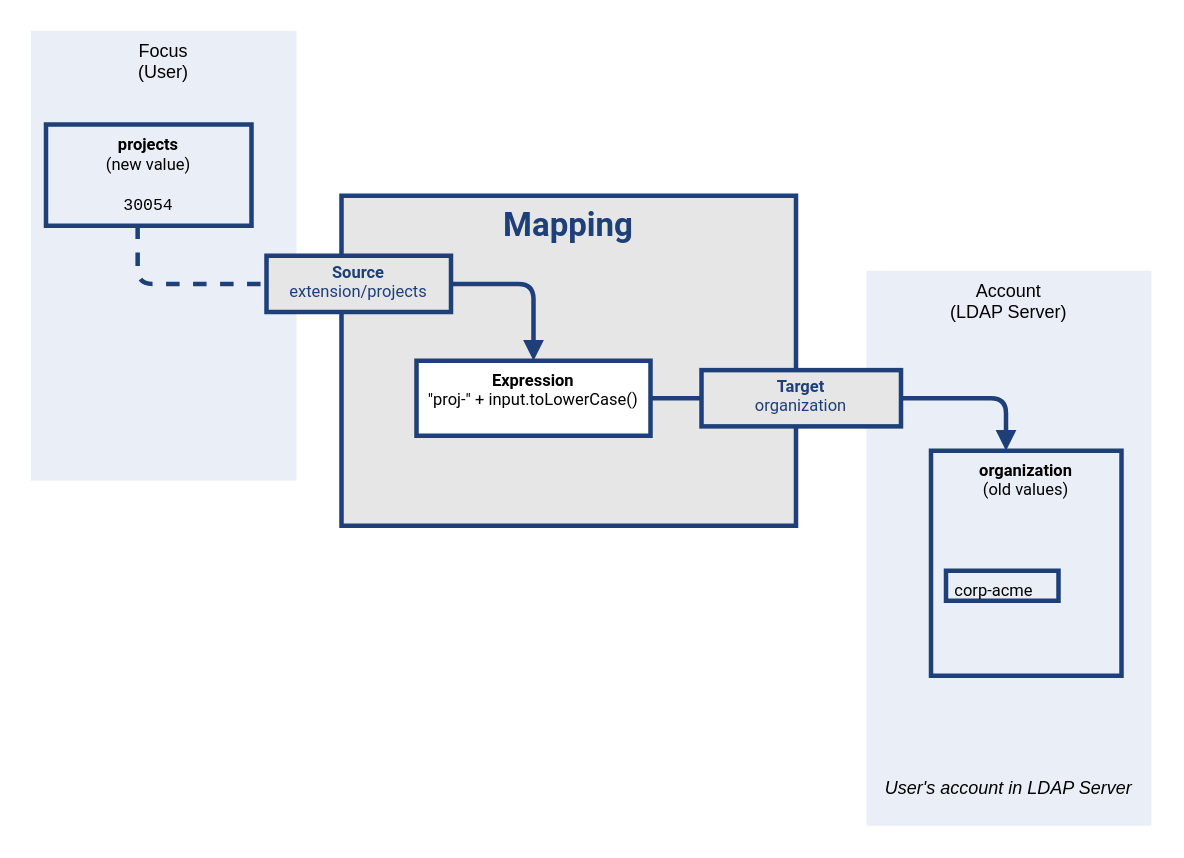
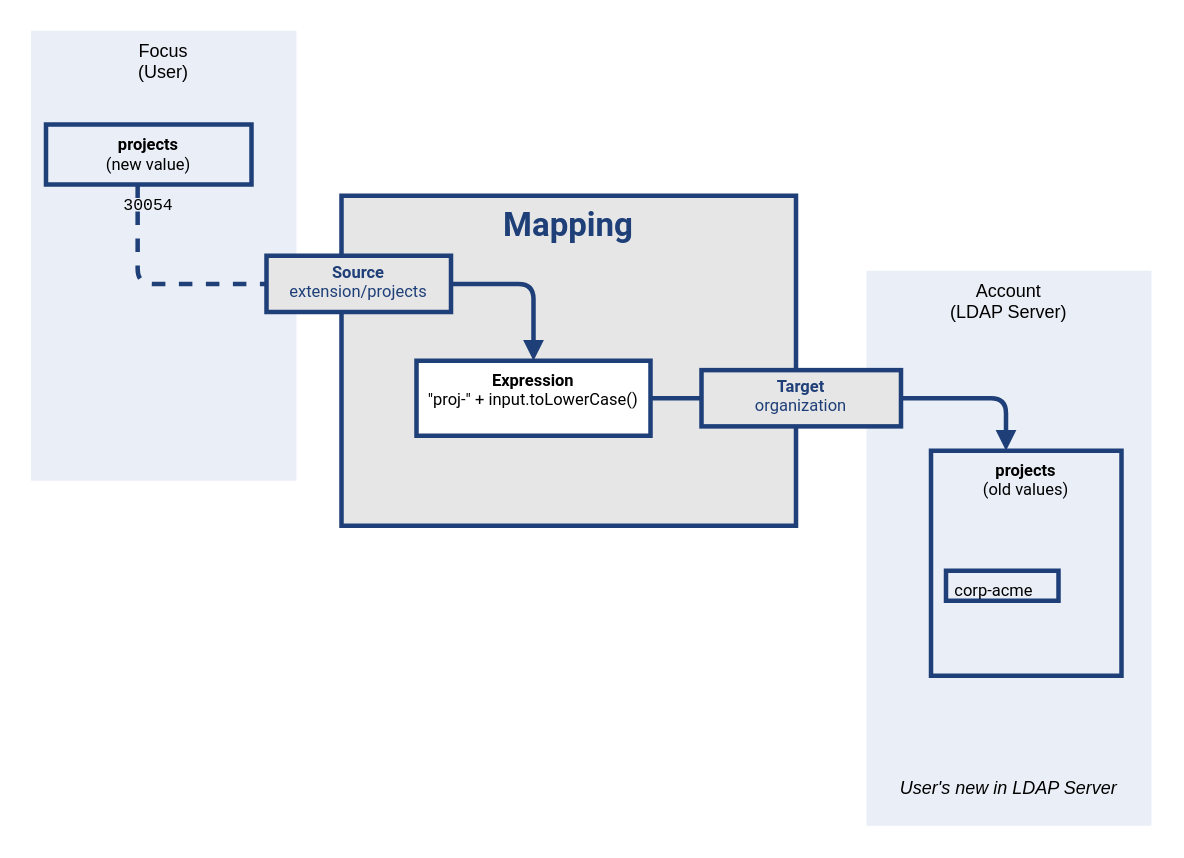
node "projects (new value) 30054": size 206x101 -> 206x60
node "organization (old values)": label "organization (old values)" -> "projects (old values)"
node "User's account in LDAP Server": label "User's account in LDAP Server" -> "User's new in LDAP Server"
